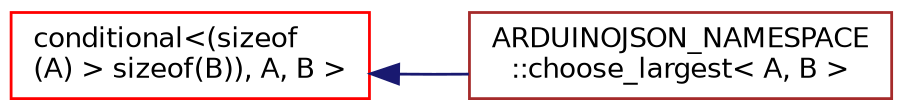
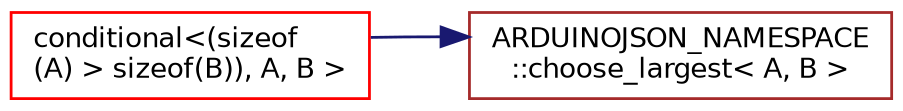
edge "ARDUINOJSON_NAMESPACE ::choose_largest< A, B >" -> "conditional<(sizeof (A) > sizeof(B)), A, B >": reversed
